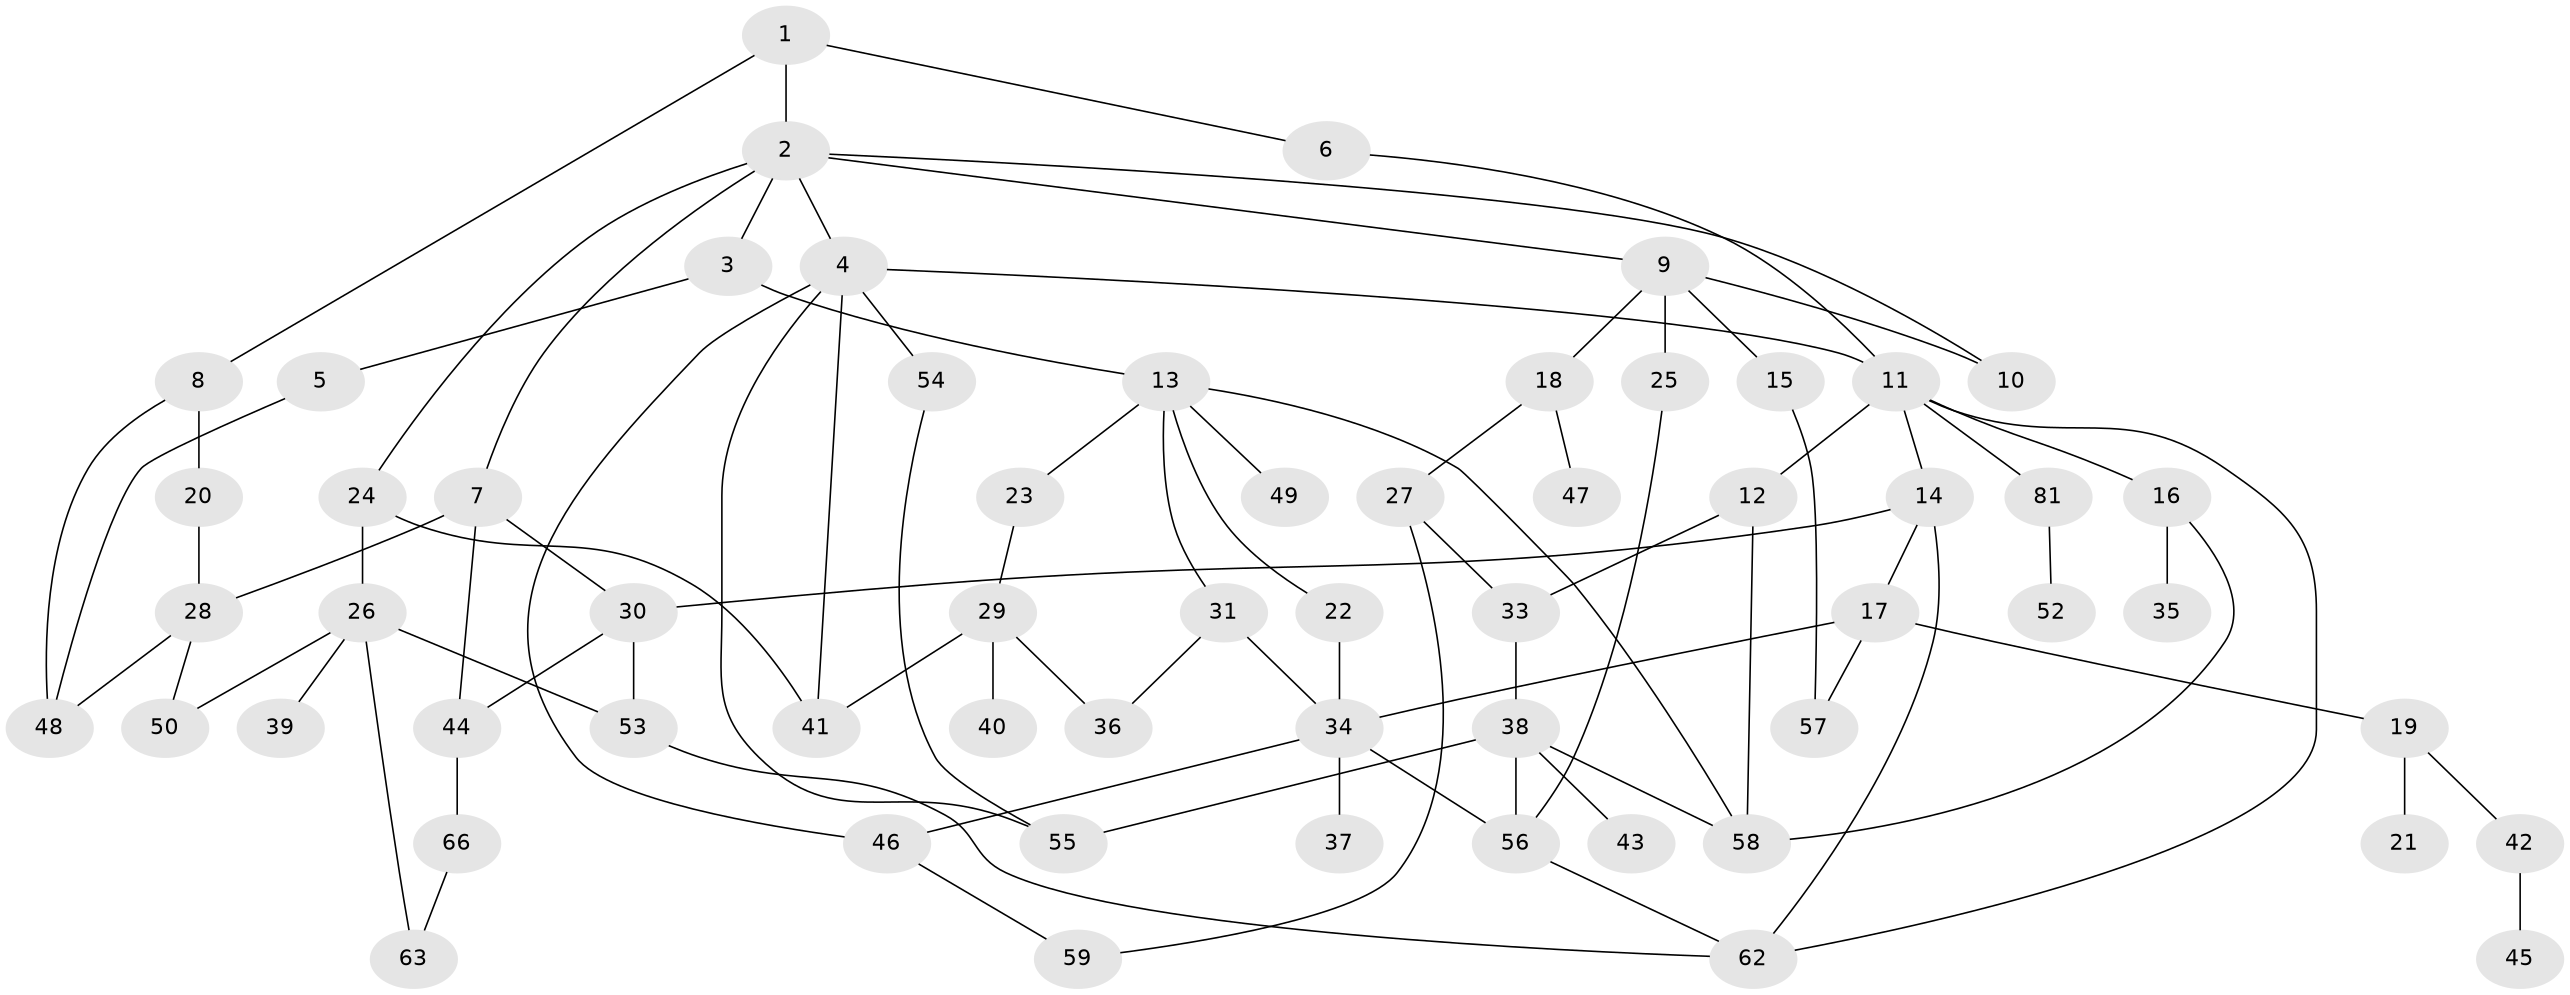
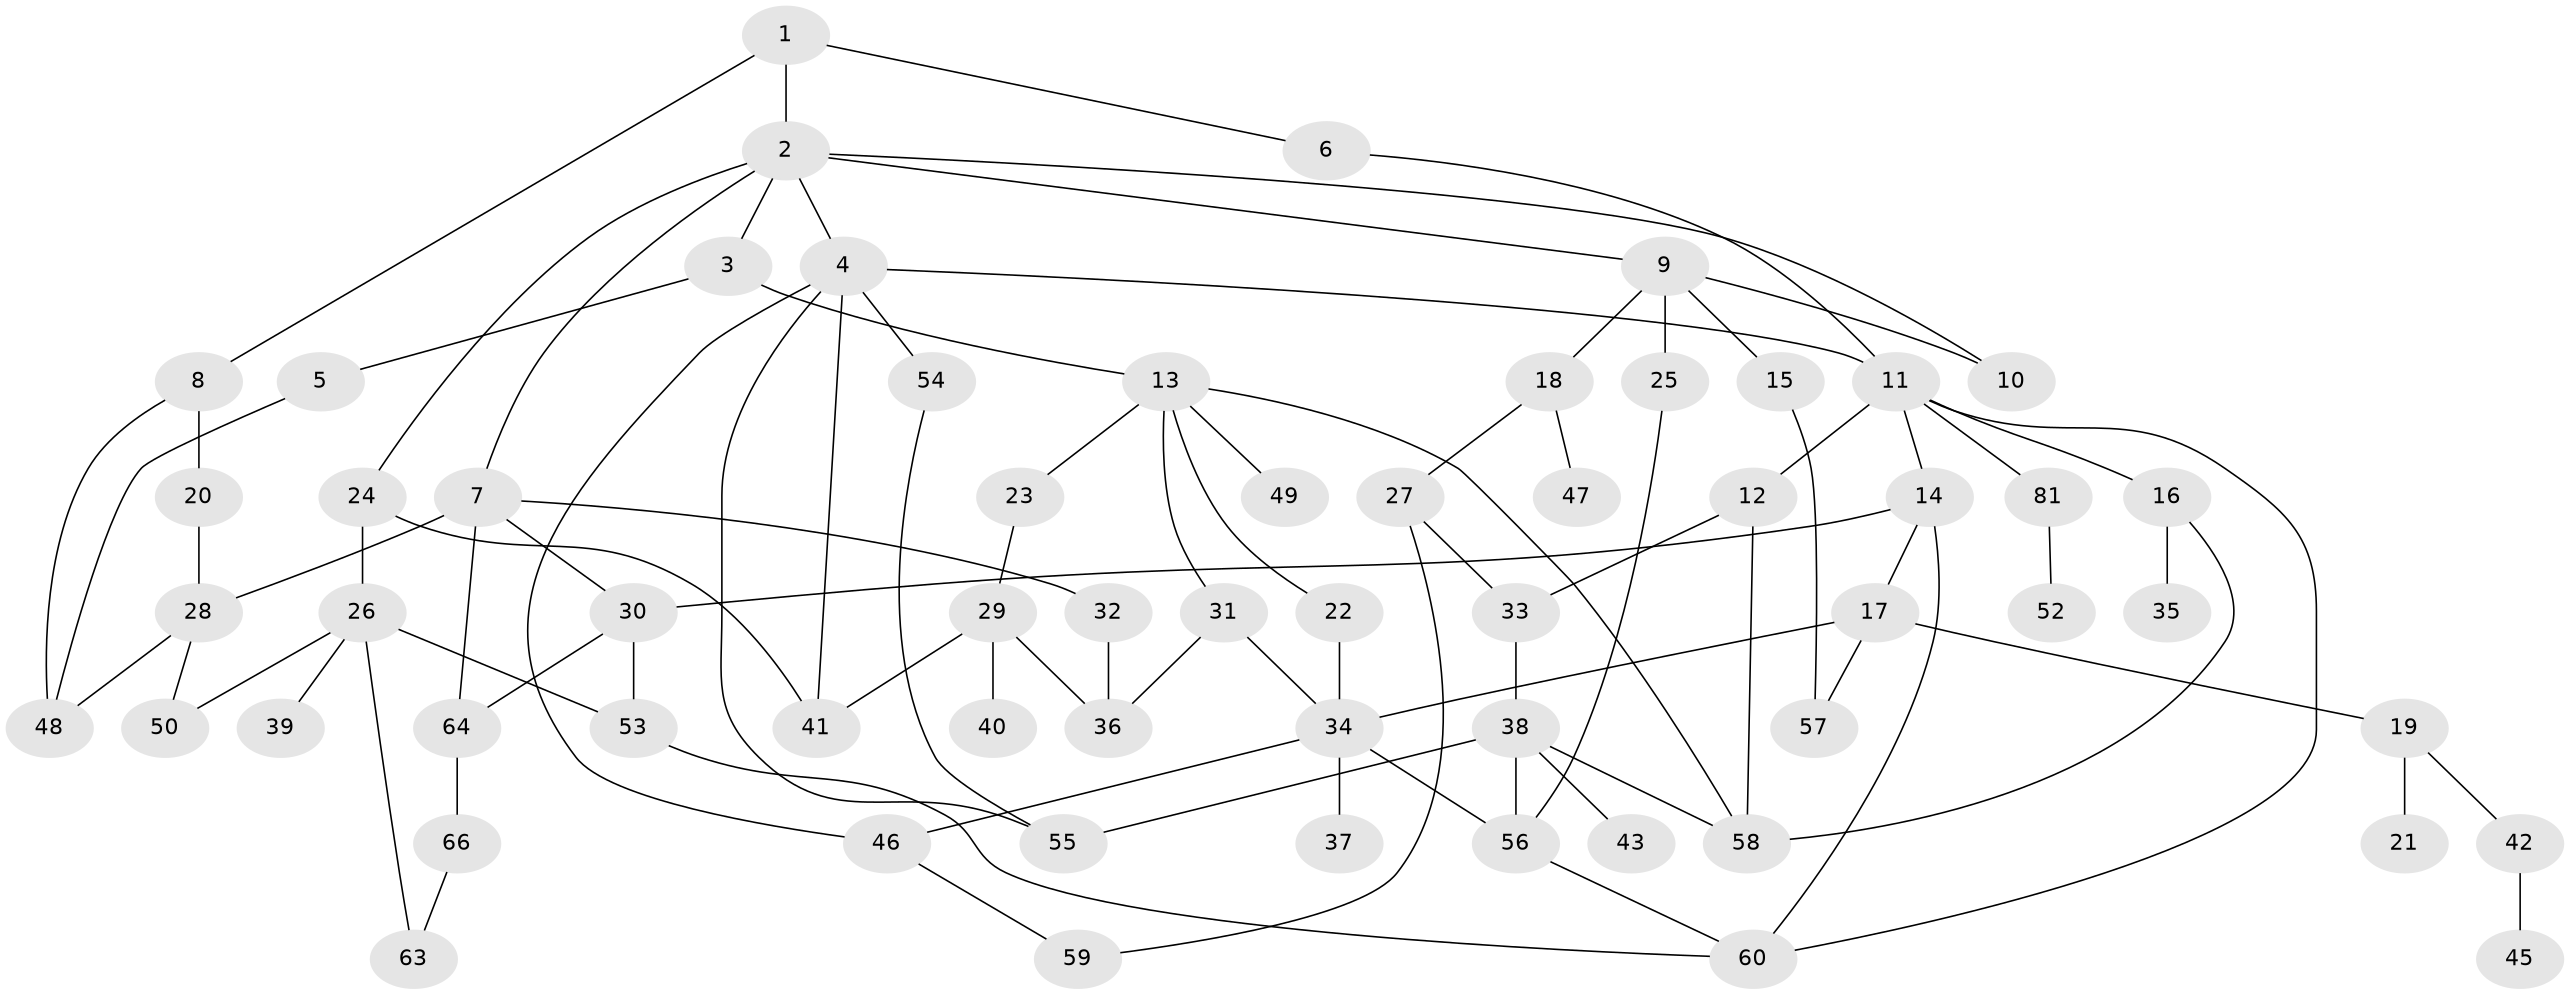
node "32": added
node "44": label "44" -> "64"
node "62": label "62" -> "60"
